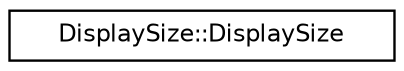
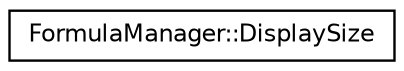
node "DisplaySize::DisplaySize": label "DisplaySize::DisplaySize" -> "FormulaManager::DisplaySize"
